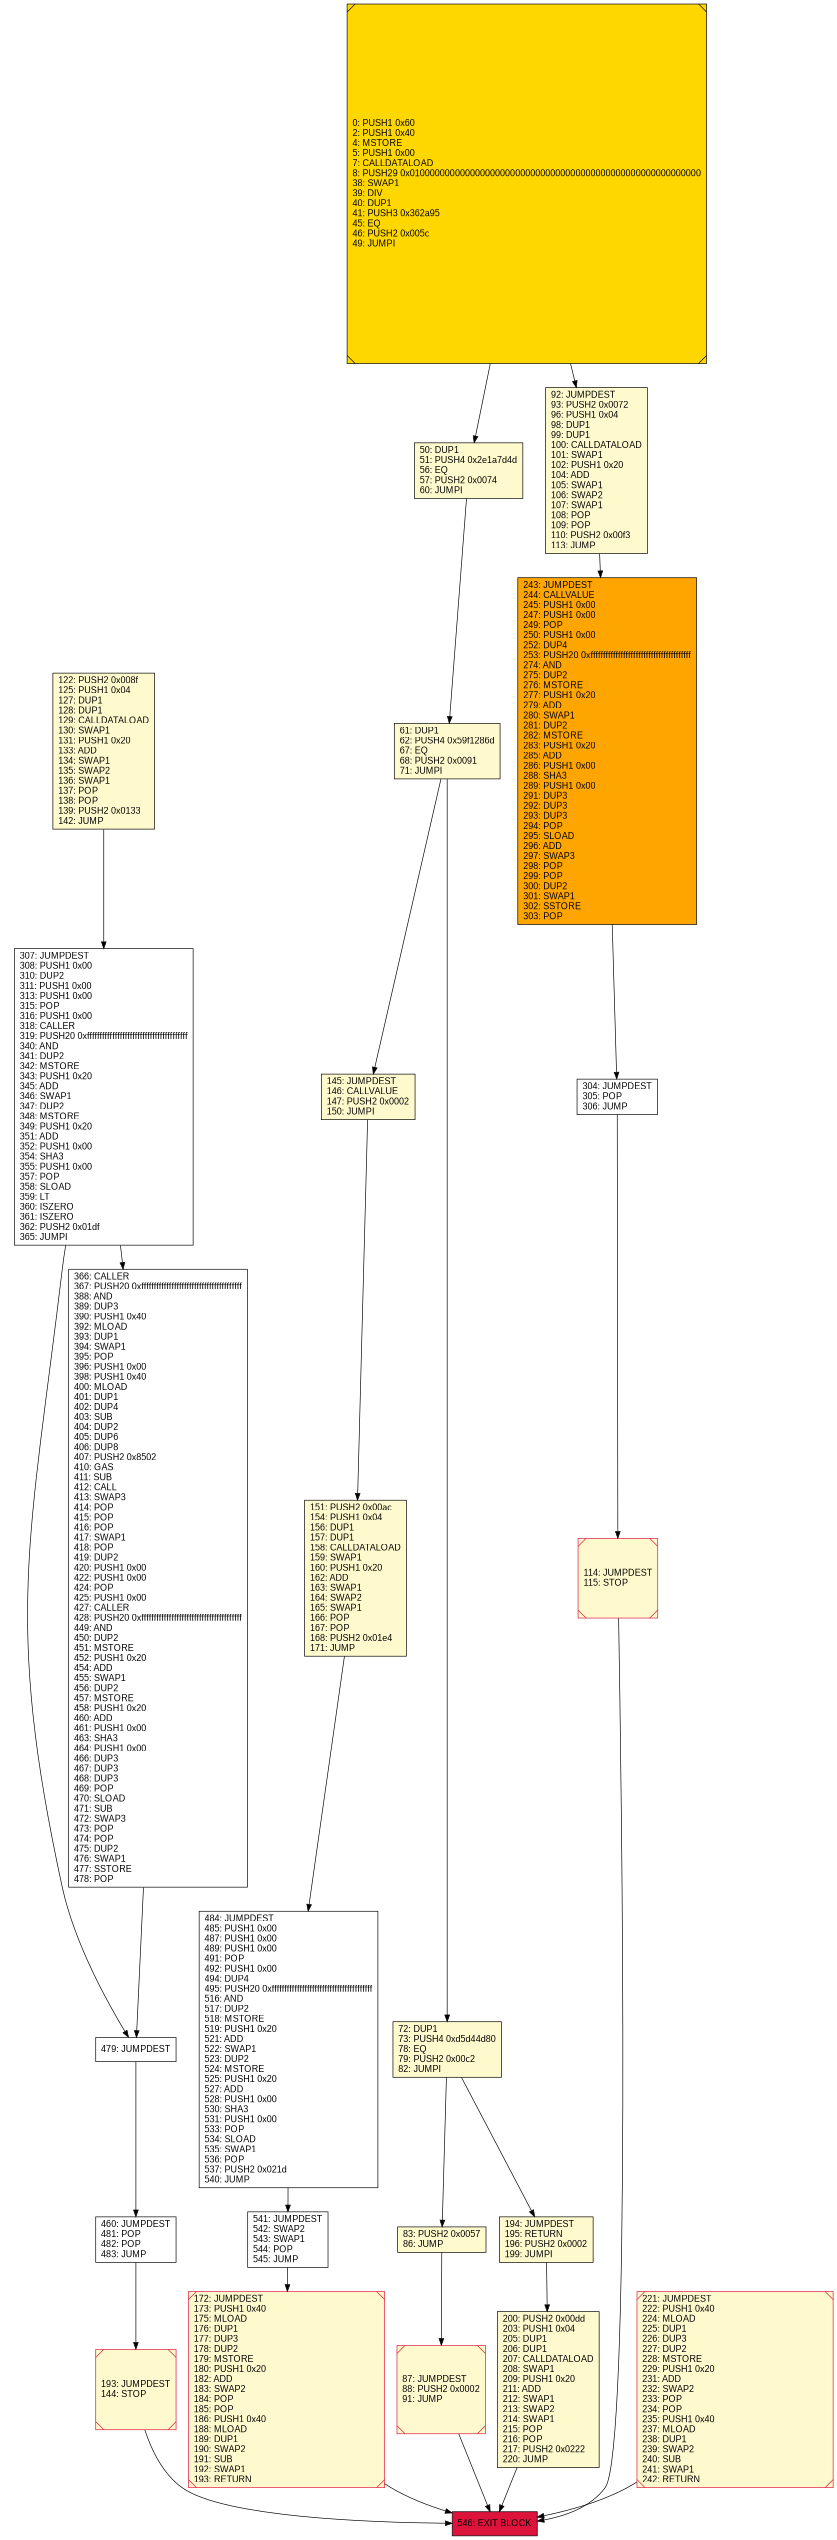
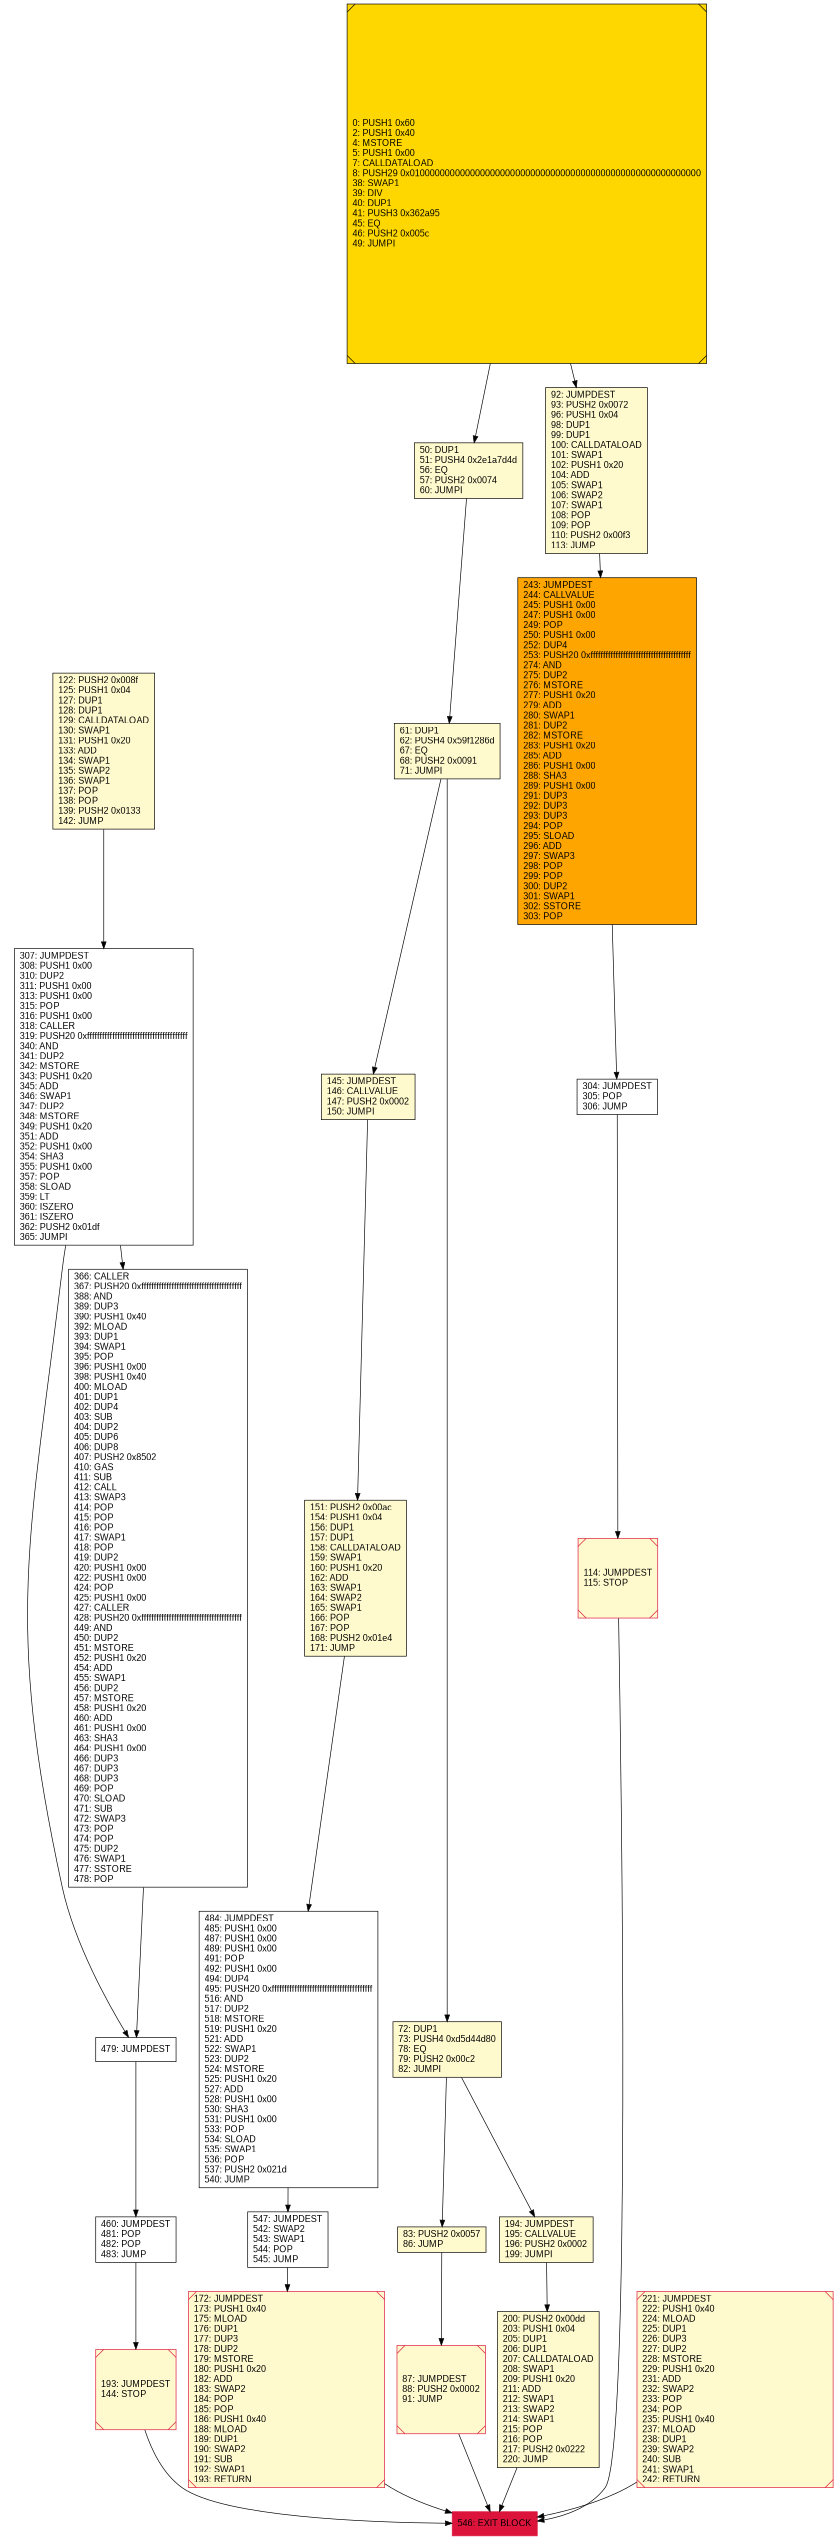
node "541: JUMPDEST 542: SWAP2 543: SWAP1 544: POP 545: JUMP": label "541: JUMPDEST 542: SWAP2 543: SWAP1 544: POP 545: JUMP" -> "547: JUMPDEST 542: SWAP2 543: SWAP1 544: POP 545: JUMP"
node "194: JUMPDEST 195: RETURN 196: PUSH2 0x0002 199: JUMPI": label "194: JUMPDEST 195: RETURN 196: PUSH2 0x0002 199: JUMPI" -> "194: JUMPDEST 195: CALLVALUE 196: PUSH2 0x0002 199: JUMPI"
node "546: EXIT BLOCK": color black -> crimson
